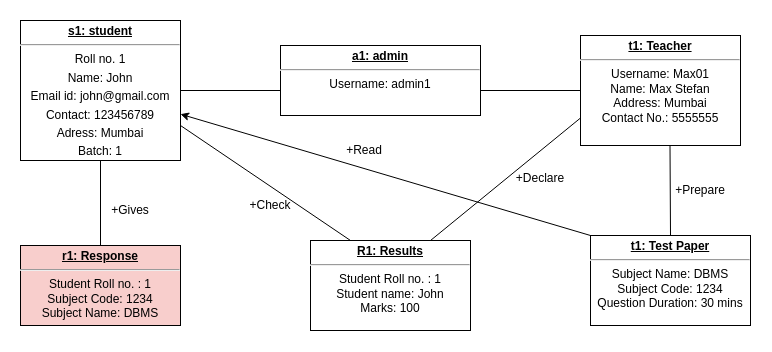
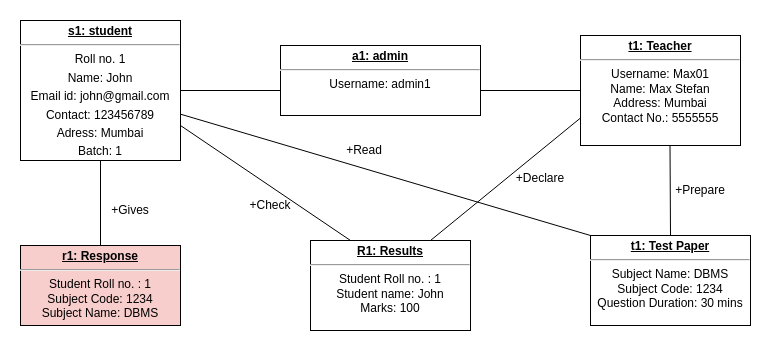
edge "t1: Test Paper Subject Name: DBMS Subject Code: 1234 Question Duration: 30 mins" -> "s1: student Roll no. 1 Name: John Email id: john@gmail.com Contact: 123456789 Adress: Mumbai Batch: 1": arrowhead classic -> none
